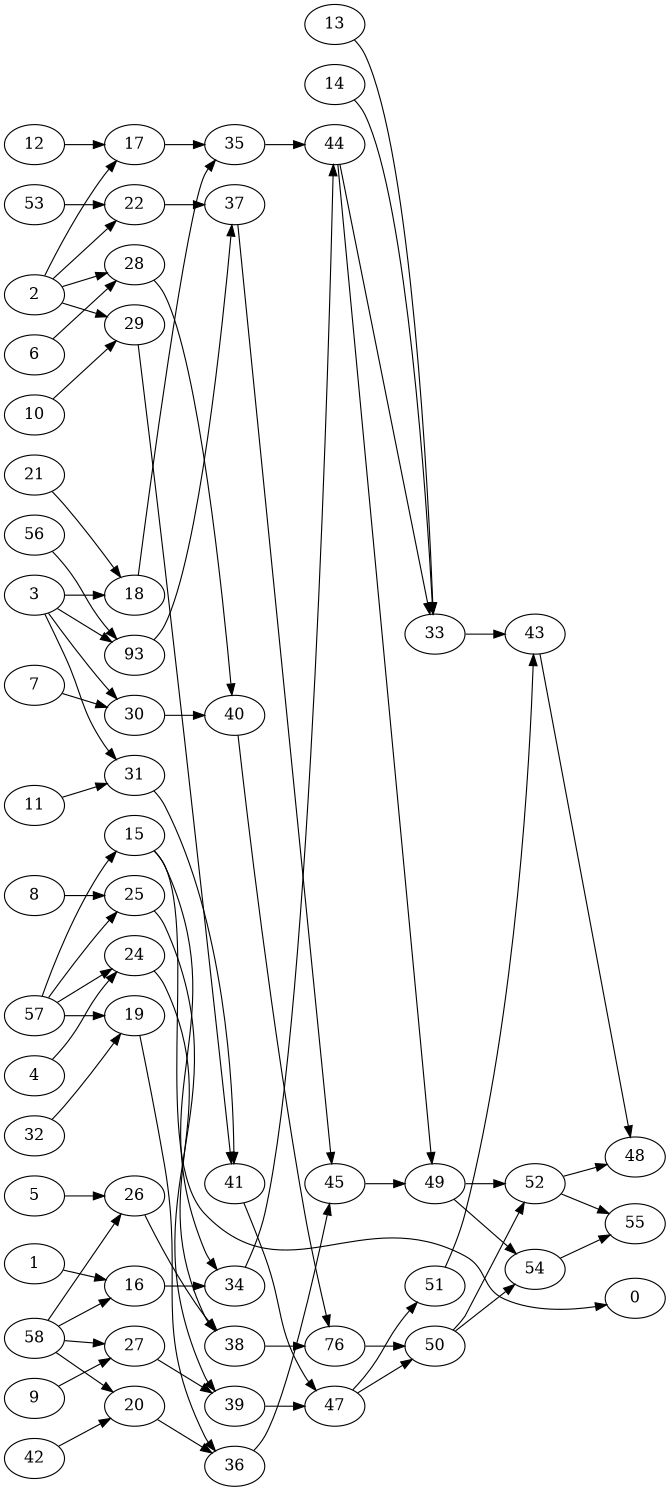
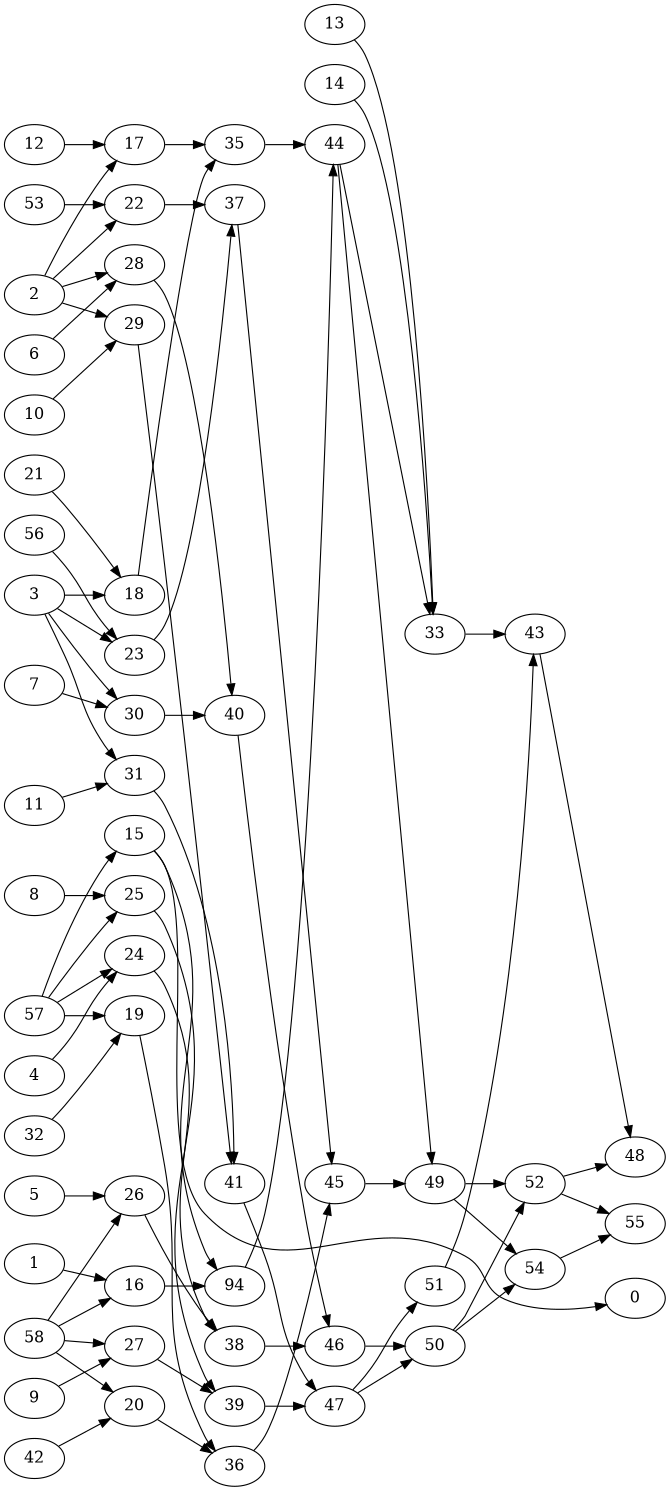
node "93": label "93" -> "23"
node "34": label "34" -> "94"
node "76": label "76" -> "46"
